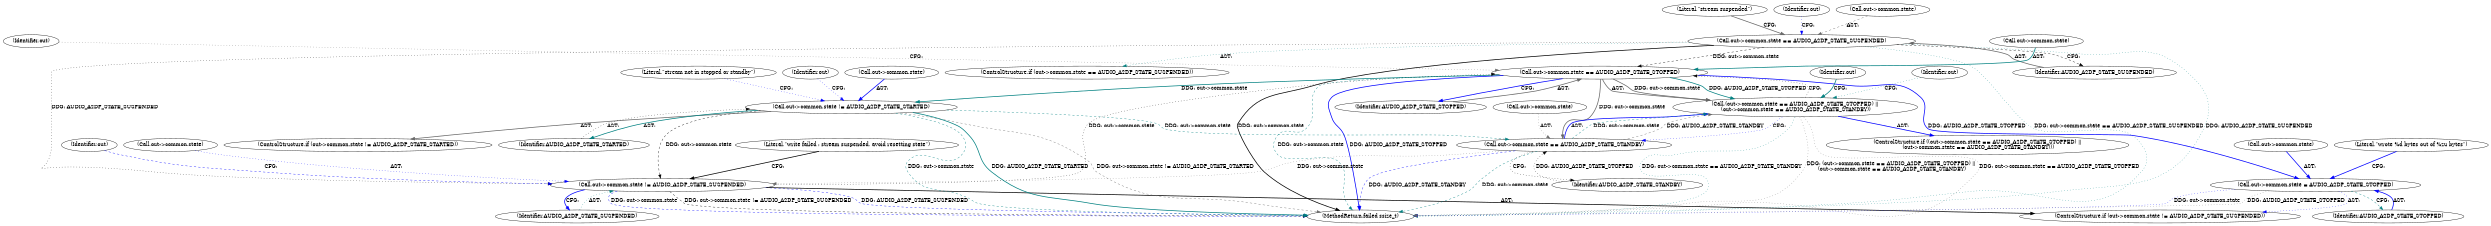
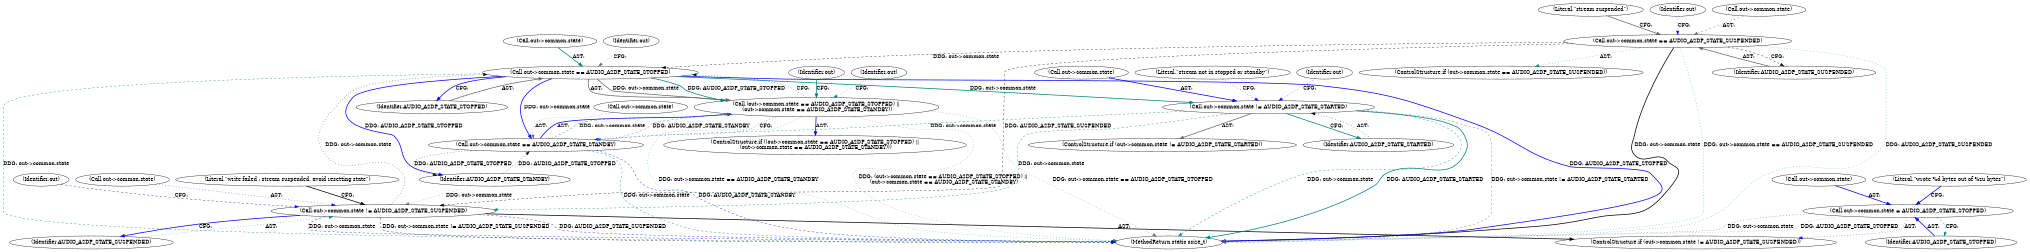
edge "(Call,out->common.state == AUDIO_A2DP_STATE_SUSPENDED)" -> "(Call,out->common.state != AUDIO_A2DP_STATE_SUSPENDED)": style dotted -> dashed
edge "(Call,out->common.state == AUDIO_A2DP_STATE_STOPPED)" -> "(Call,out->common.state == AUDIO_A2DP_STATE_STANDBY)": color gray40 -> blue
edge "(Call,out->common.state != AUDIO_A2DP_STATE_STARTED)" -> "(Call,out->common.state != AUDIO_A2DP_STATE_SUSPENDED)": color black -> teal
edge "(Call,out->common.state != AUDIO_A2DP_STATE_STARTED)" -> "(Identifier,AUDIO_A2DP_STATE_STARTED)": label "AST: " -> "CFG: "
edge "(Call,out->common.state == AUDIO_A2DP_STATE_STOPPED)" -> "(Call,out->common.state = AUDIO_A2DP_STATE_STOPPED)": now "(Call,out->common.state == AUDIO_A2DP_STATE_STOPPED)" -> "(Identifier,AUDIO_A2DP_STATE_STANDBY)"
edge "(Call,out->common.state == AUDIO_A2DP_STATE_STANDBY)" -> "(Identifier,AUDIO_A2DP_STATE_STANDBY)": label "CFG: " -> "DDG: AUDIO_A2DP_STATE_STOPPED"
edge "(Call,out->common.state == AUDIO_A2DP_STATE_STANDBY)" -> "(Call,out->common.state != AUDIO_A2DP_STATE_SUSPENDED)": now "(Identifier,AUDIO_A2DP_STATE_STANDBY)" -> "(Call,out->common.state != AUDIO_A2DP_STATE_SUSPENDED)"
node "(MethodReturn,failed ssize_t)": label "(MethodReturn,failed ssize_t)" -> "(MethodReturn,static ssize_t)"
